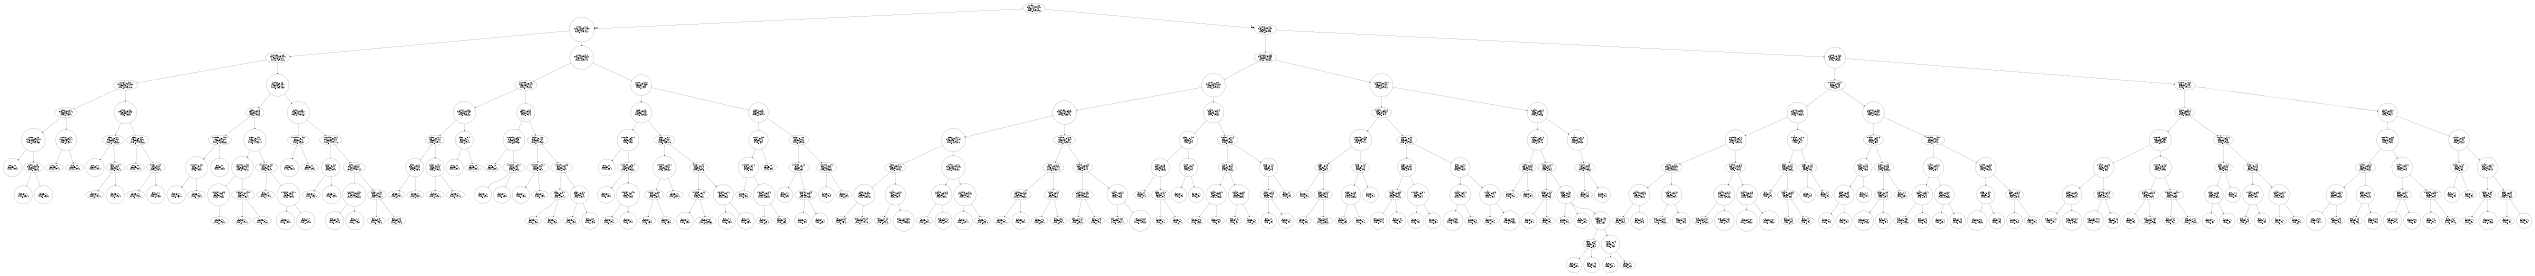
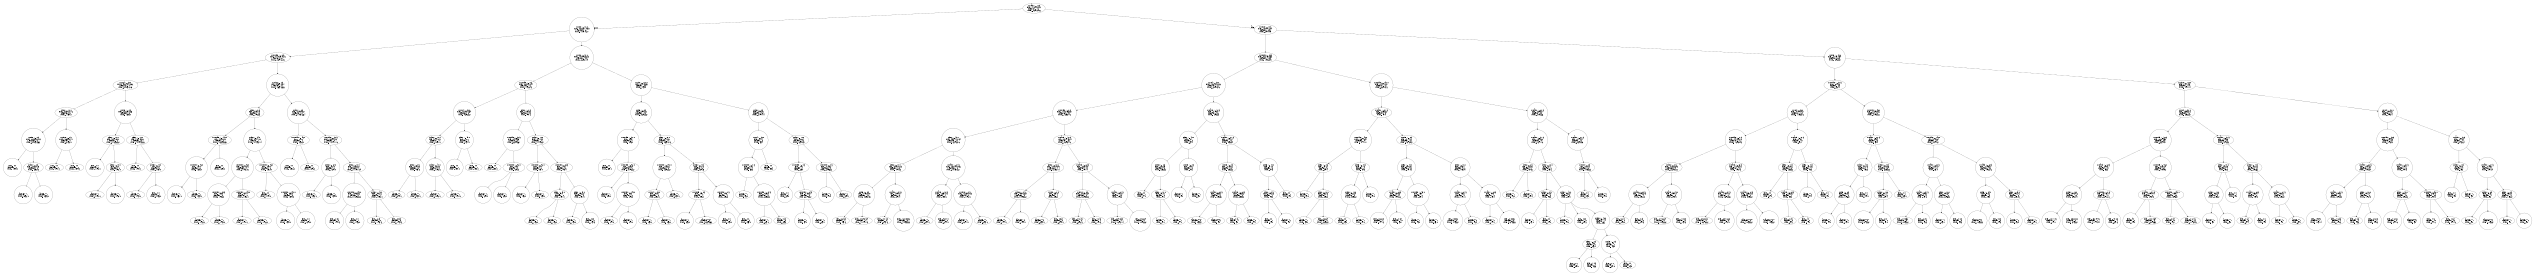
node "mse = 0.0 samples = 1 value = 1755.0": added
